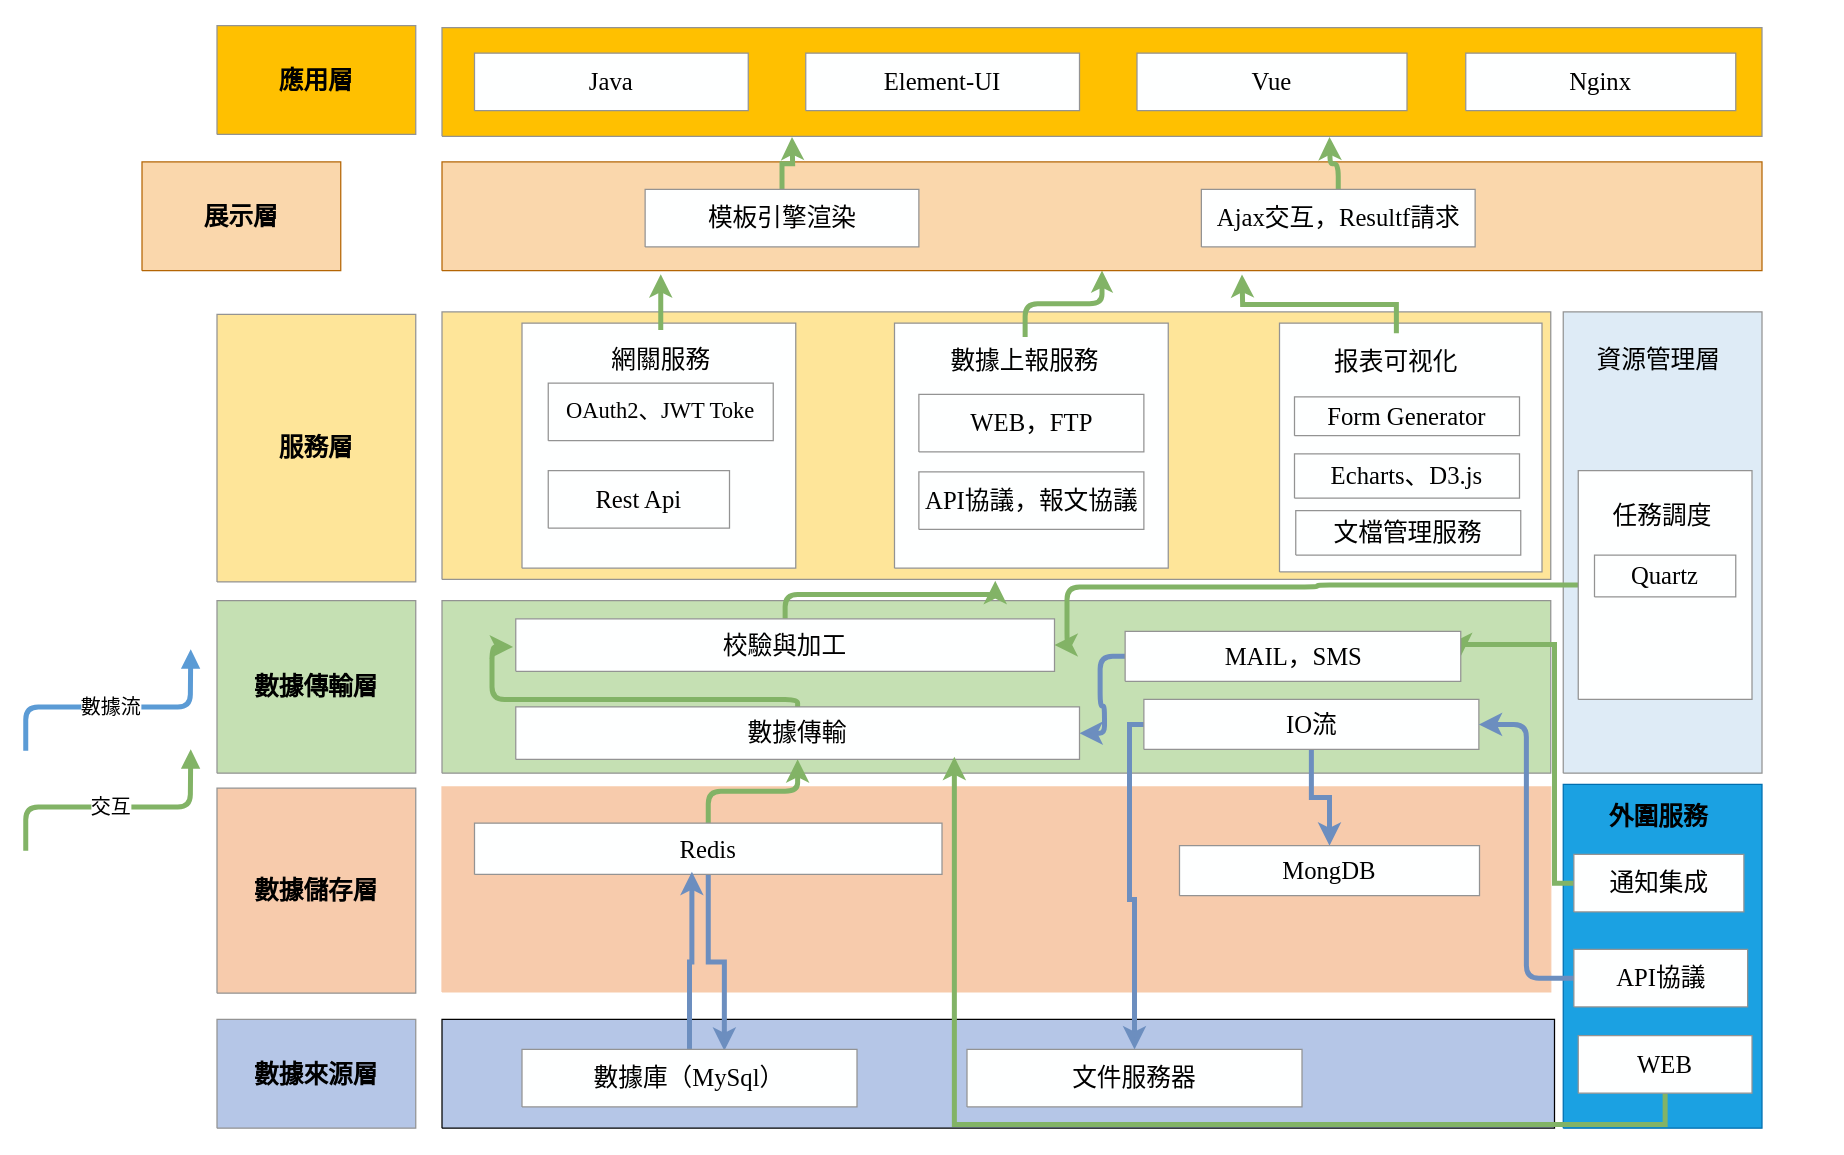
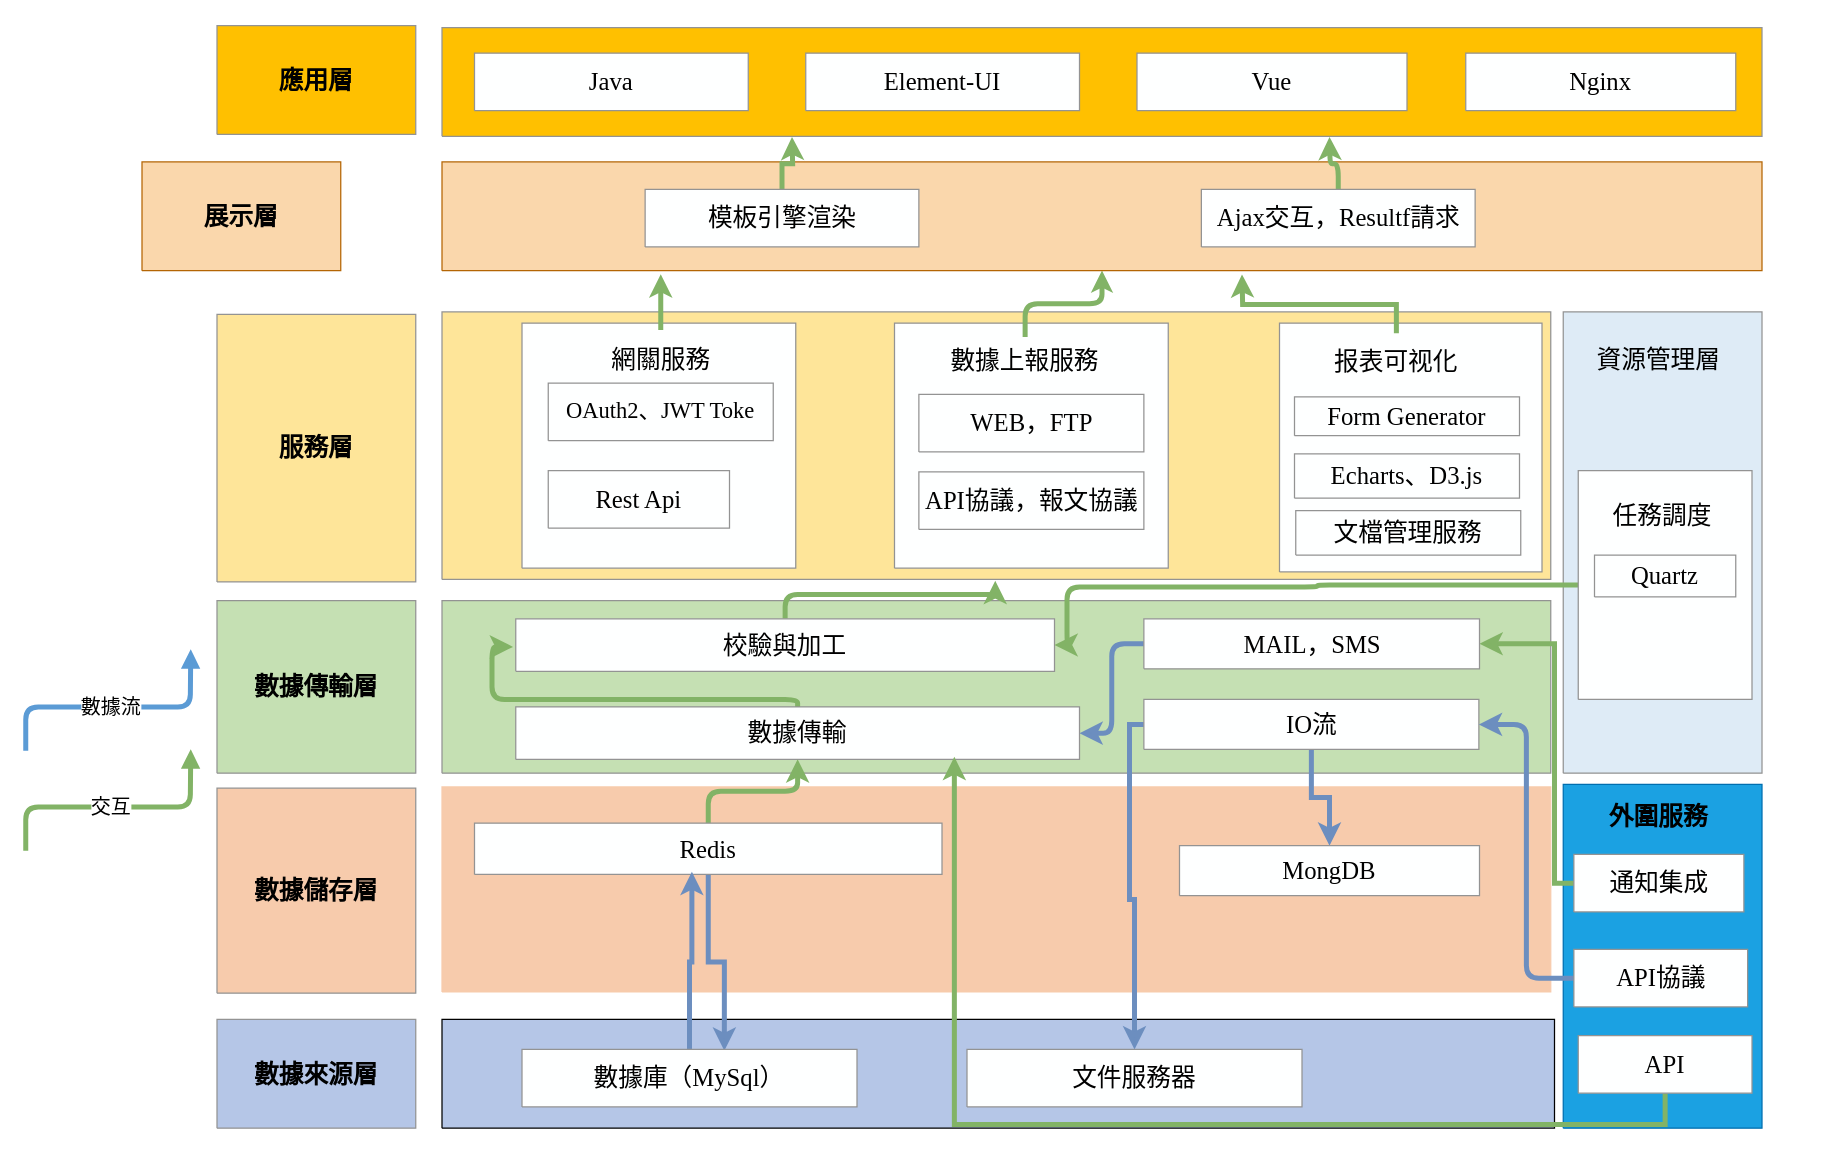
node "MAIL，SMS": moved (1293, 656) -> (1312, 644)
node "WEB": label "WEB" -> "API"
